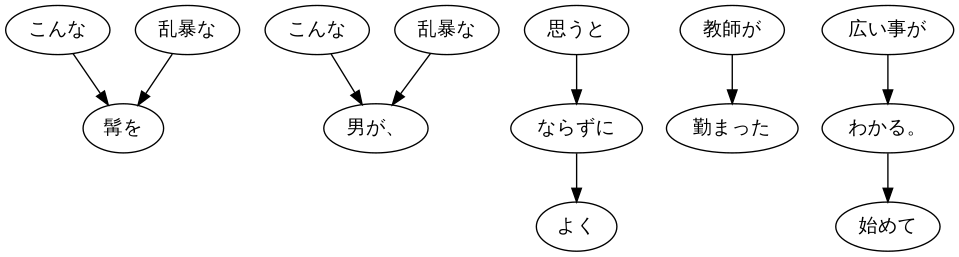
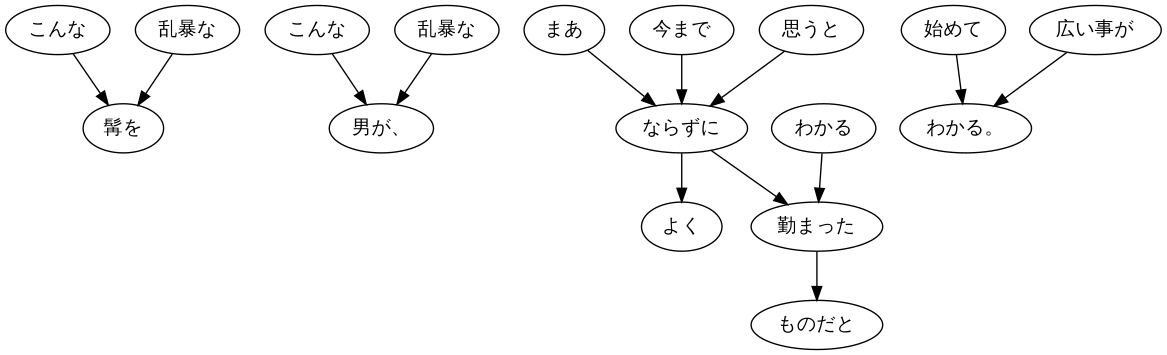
node "まあ": added
node "今まで": added
node "教師が": label "教師が" -> "わかる"
edge "わかる。" -> "始めて": reversed
edge "ならずに" -> "勤まった": added
node "ものだと": added
